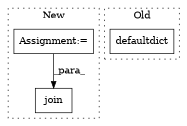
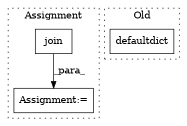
cluster "New": label "New" -> "Assignment"
edge "Assignment:=" -> "join": reversed
